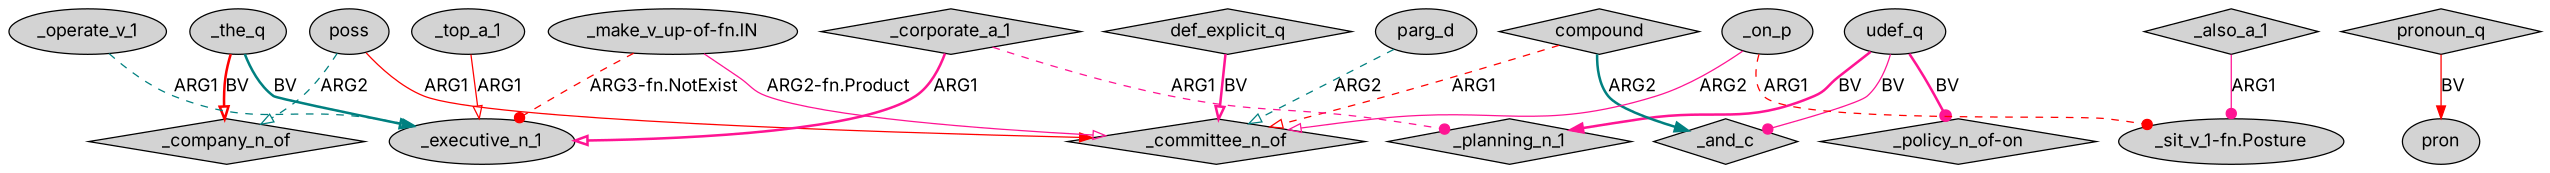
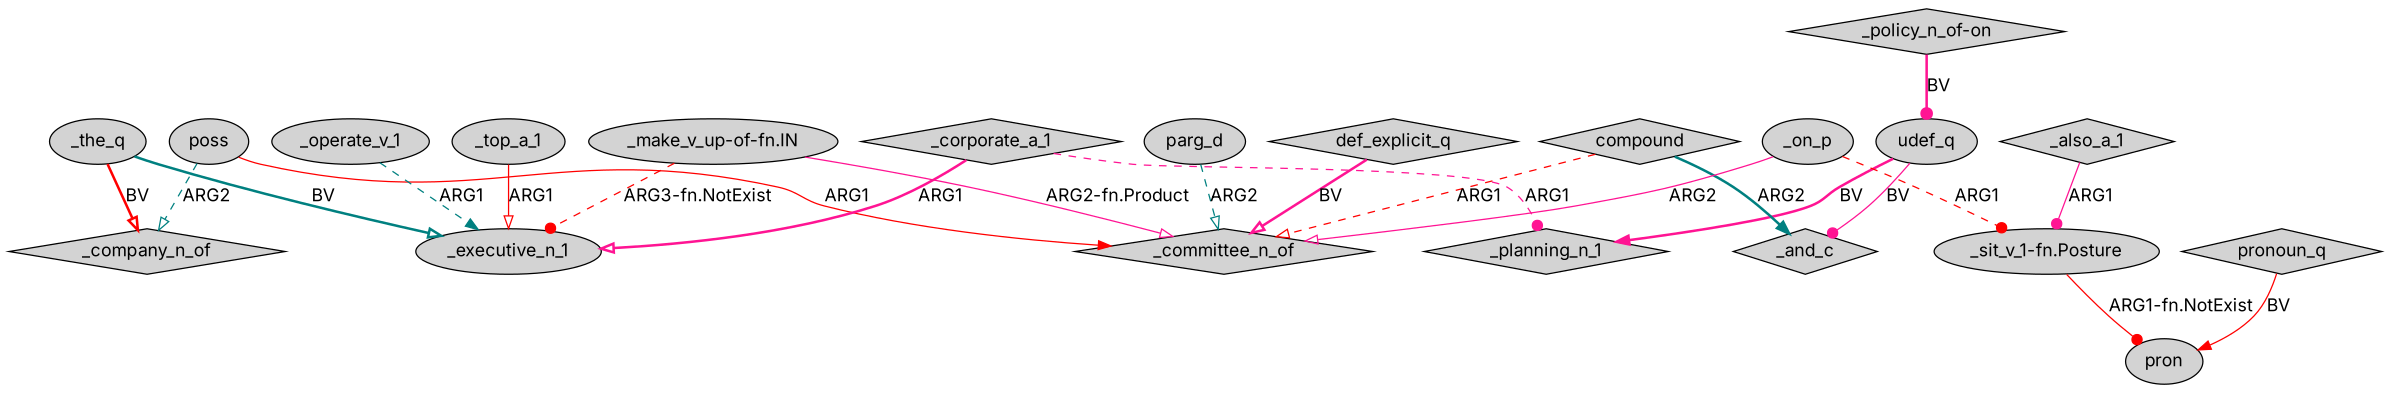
edge "udef_q" -> "_policy_n_of-on": reversed
edge "_sit_v_1-fn.Posture" -> "pron": added, label "ARG1-fn.NotExist"
